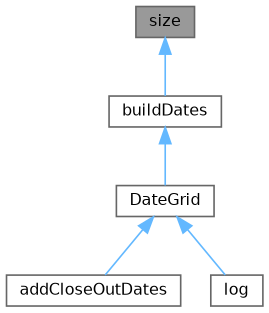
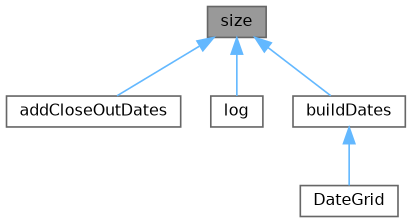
edge "addCloseOutDates" -> "DateGrid": now "addCloseOutDates" -> "size"
edge "log" -> "DateGrid": now "log" -> "size"
